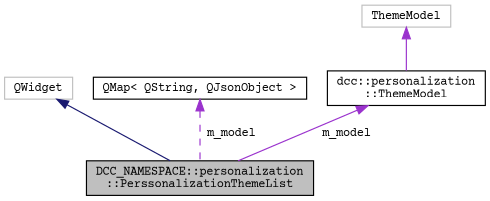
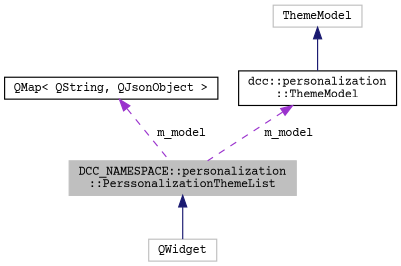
edge "dcc::personalization ::ThemeModel" -> "ThemeModel": color darkorchid3 -> midnightblue
edge "DCC_NAMESPACE::personalization ::PerssonalizationThemeList" -> "QWidget": reversed
edge "DCC_NAMESPACE::personalization ::PerssonalizationThemeList" -> "dcc::personalization ::ThemeModel": style solid -> dashed
node "DCC_NAMESPACE::personalization ::PerssonalizationThemeList": color black -> grey75
